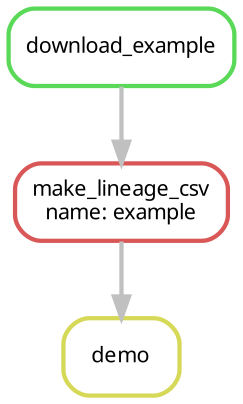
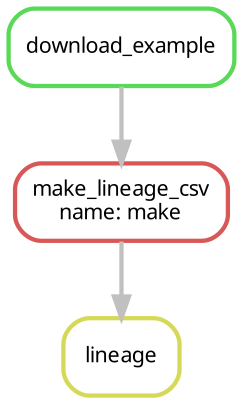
node "make_lineage_csv name: example": label "make_lineage_csv name: example" -> "make_lineage_csv name: make"
node "demo": label "demo" -> "lineage"
